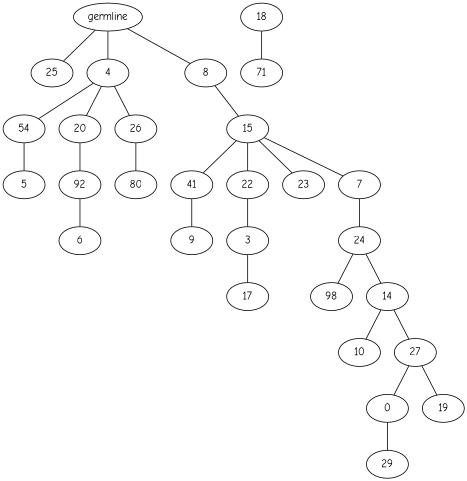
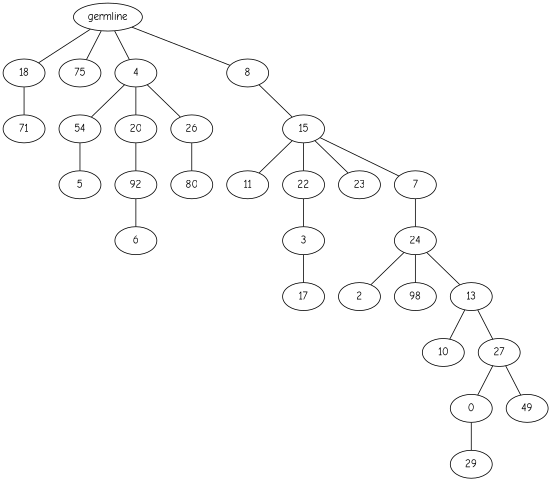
edge "germline" -- "18": added
node "25": label "25" -> "75"
node "41": label "41" -> "11"
node "9": removed
node "2": added
node "14": label "14" -> "13"
node "19": label "19" -> "49"
